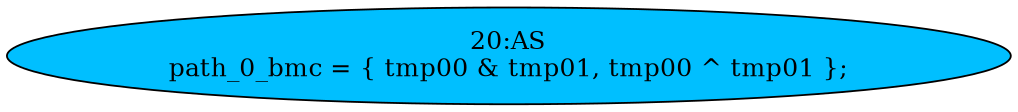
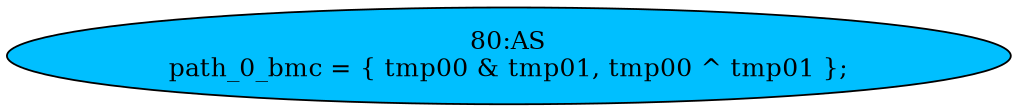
node "20:AS path_0_bmc = { tmp00 & tmp01, tmp00 ^ tmp01 };": label "20:AS path_0_bmc = { tmp00 & tmp01, tmp00 ^ tmp01 };" -> "80:AS path_0_bmc = { tmp00 & tmp01, tmp00 ^ tmp01 };"
